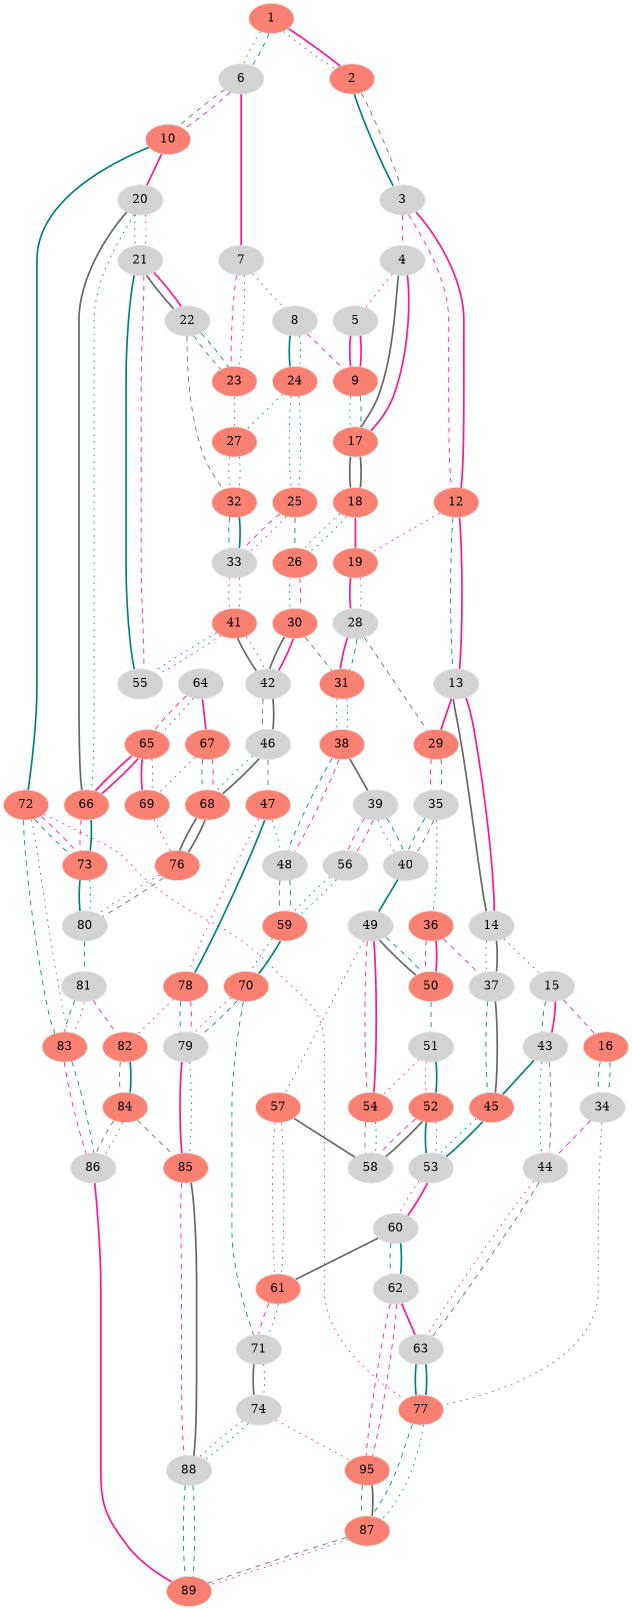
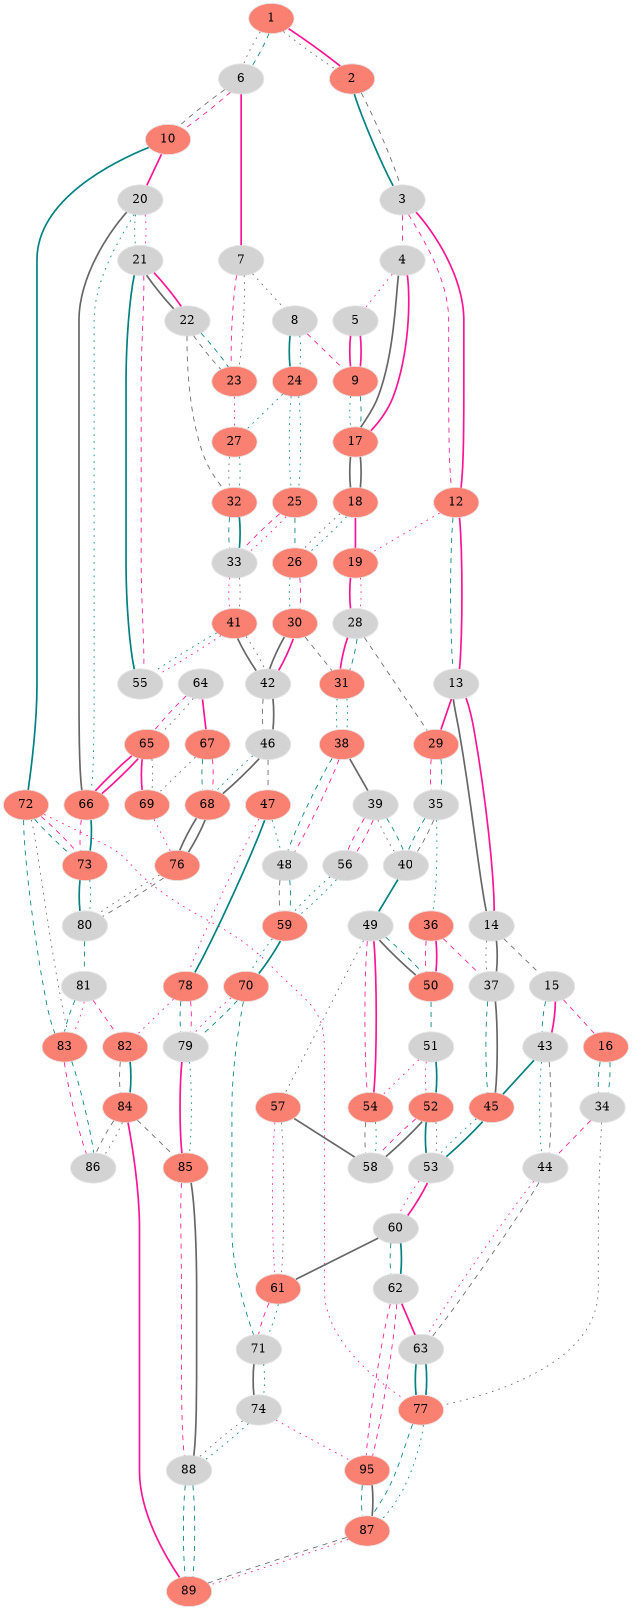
edge "14" -- "15": style dotted -> dashed
edge "86" -- "89": now "84" -- "89"
